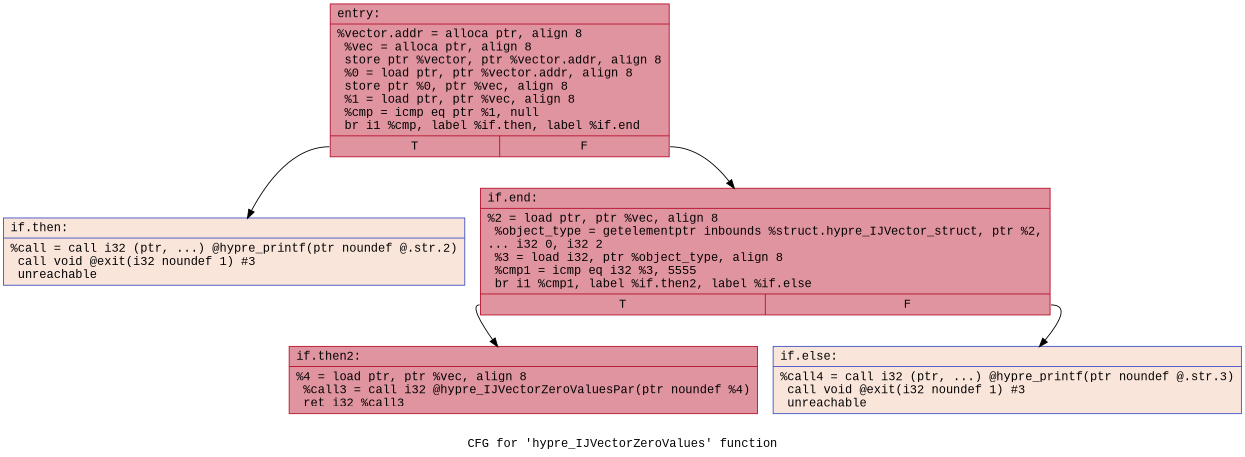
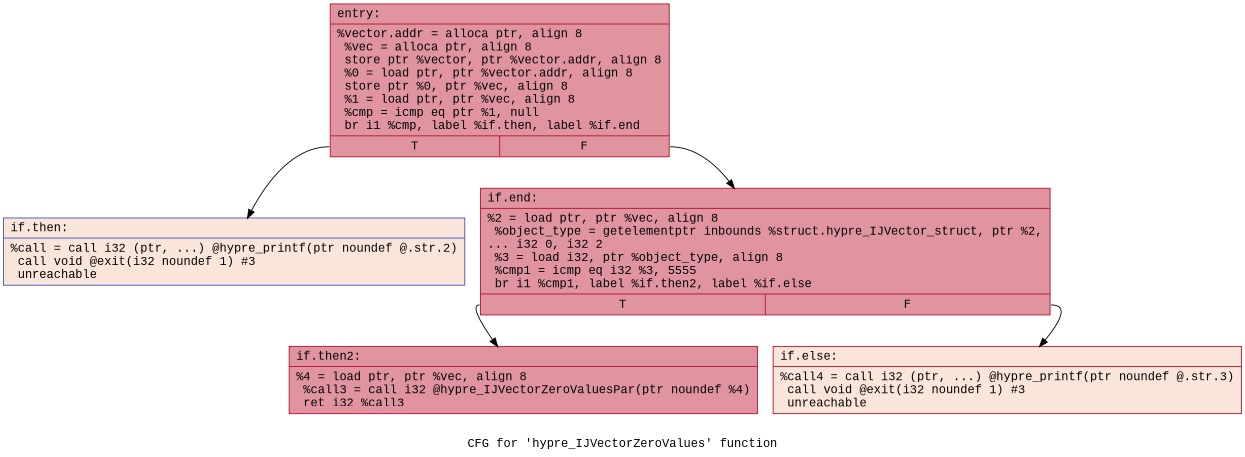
node "if.else:": color #3d50c3ff -> #b70d28ff
